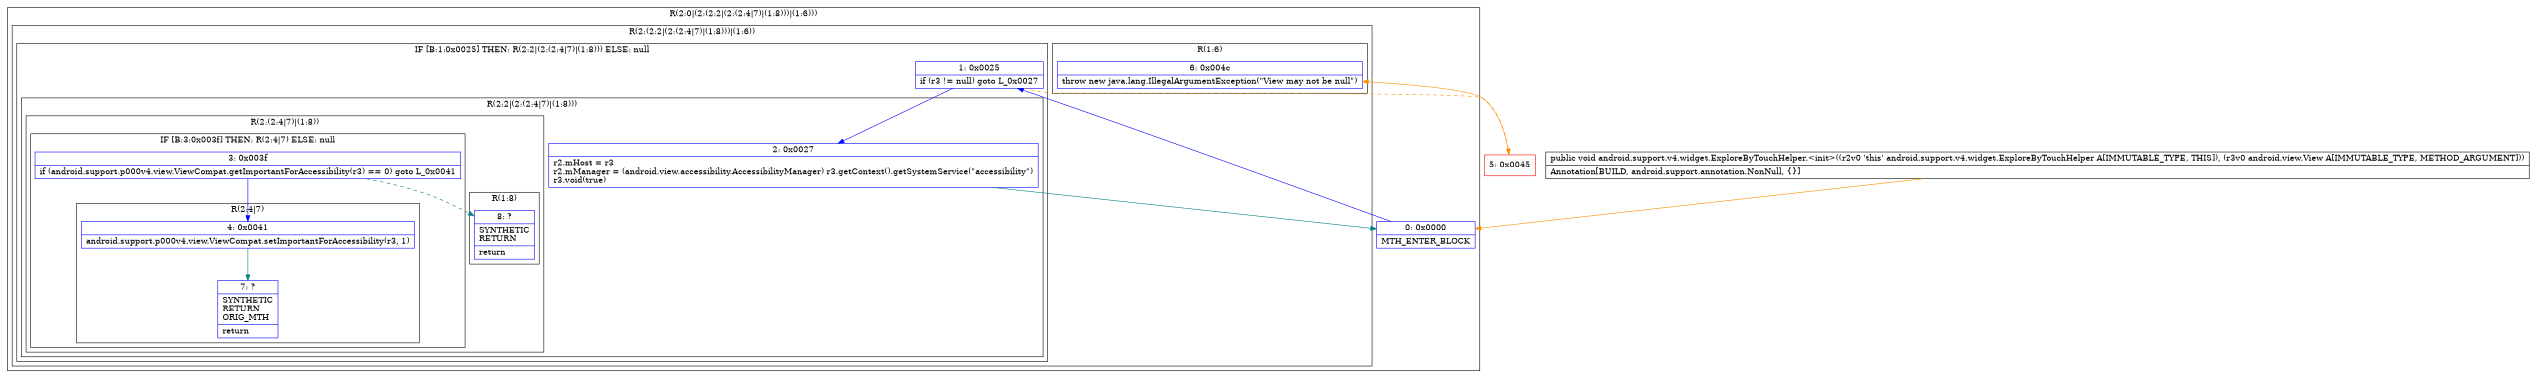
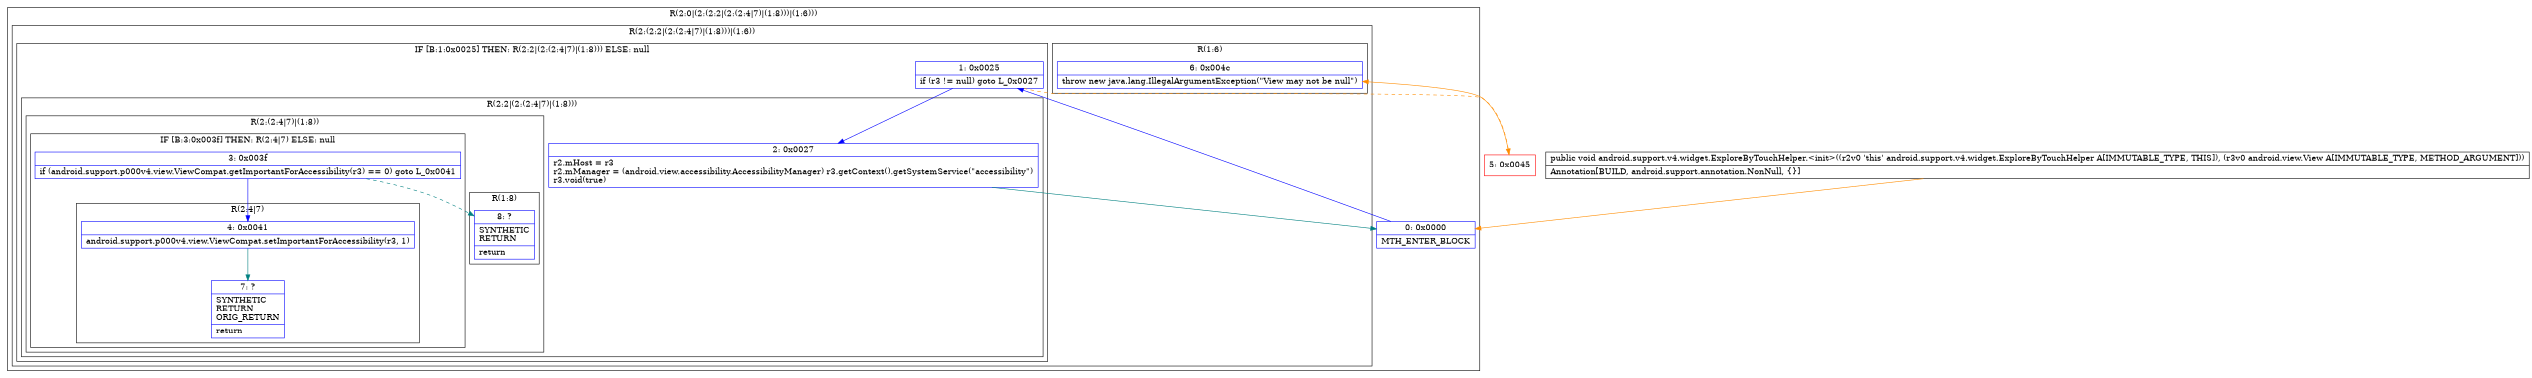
node "7: ?": text "ORIG_MTH" -> "ORIG_RETURN"
